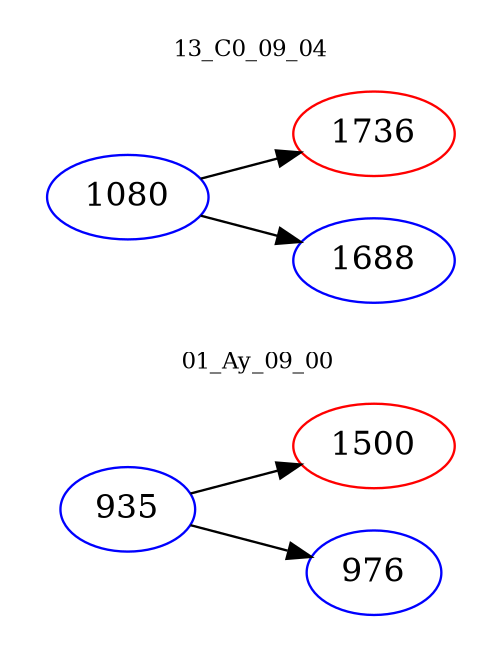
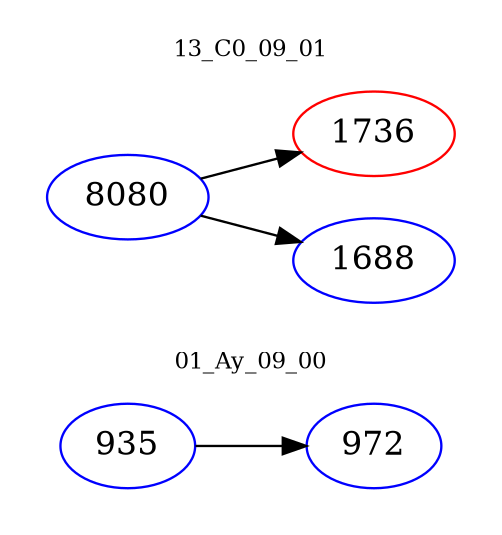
cluster "13_C0_09_04": label "13_C0_09_04" -> "13_C0_09_01"
node "1080": label "1080" -> "8080"
node "1500": removed
node "976": label "976" -> "972"
